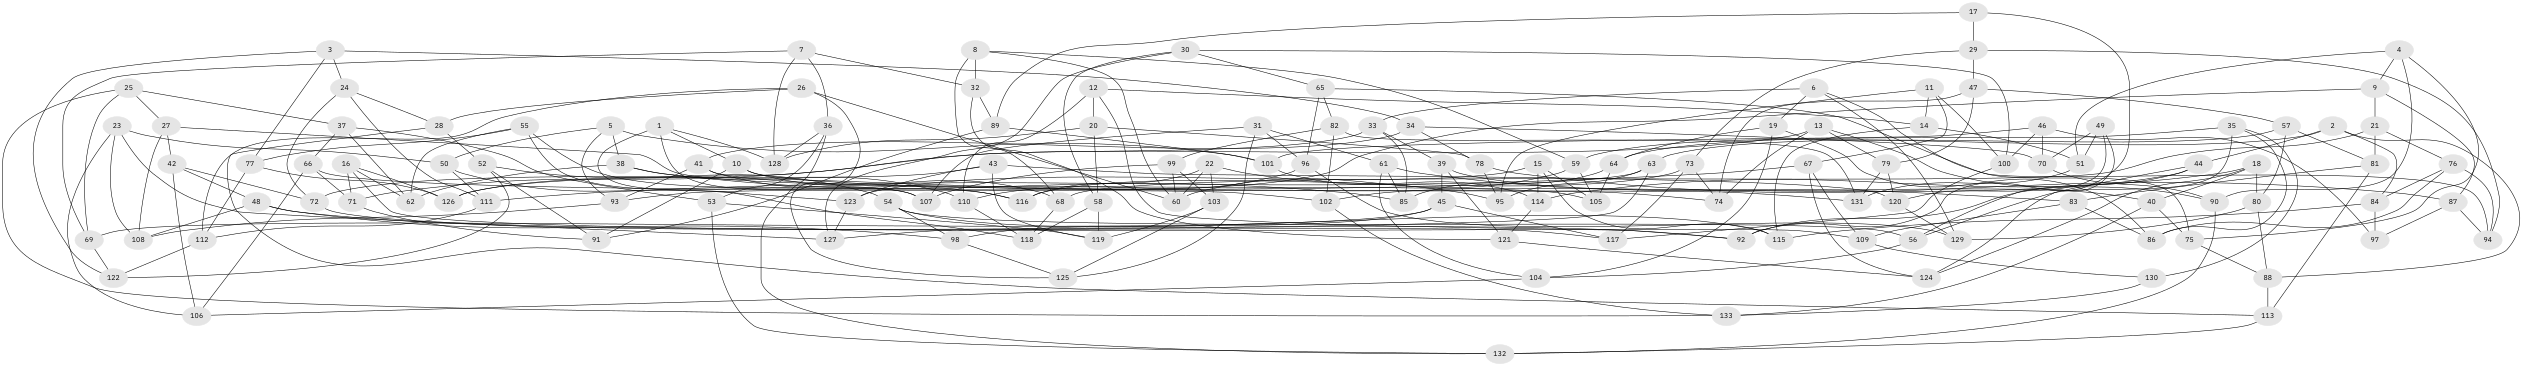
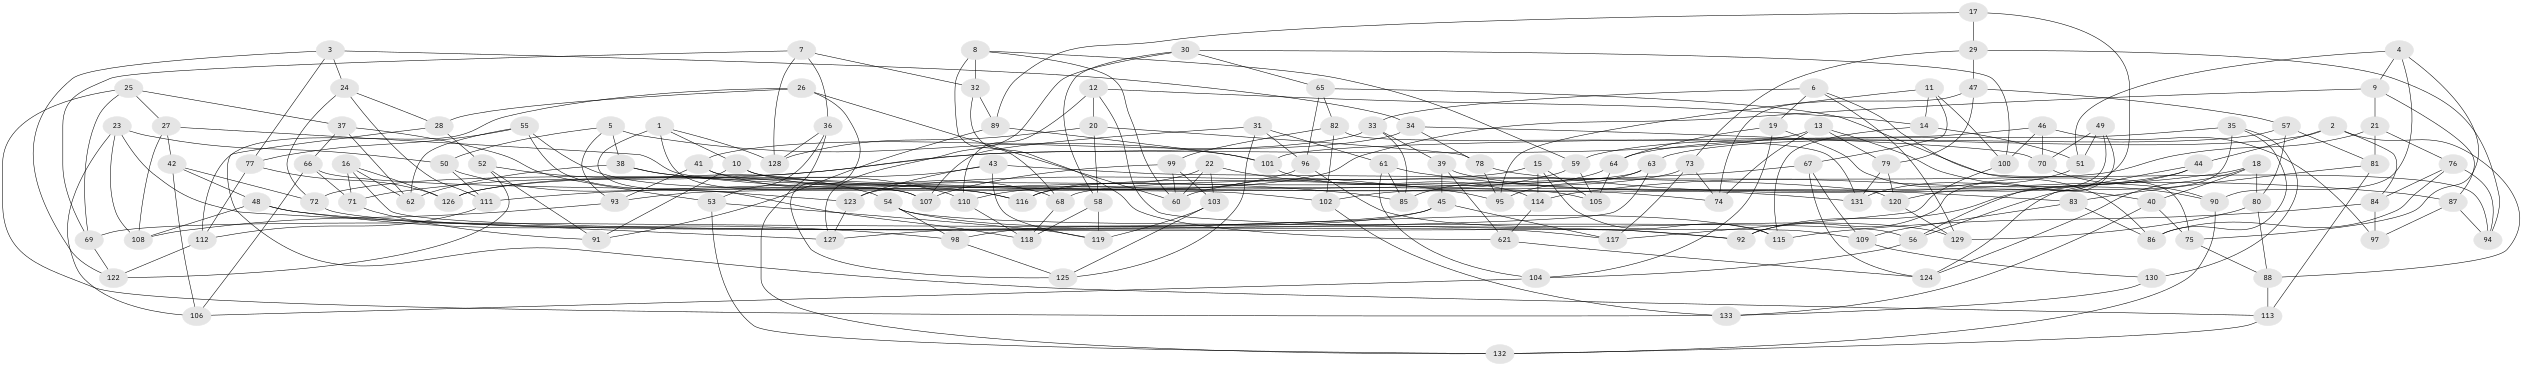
node "121": label "121" -> "621"
